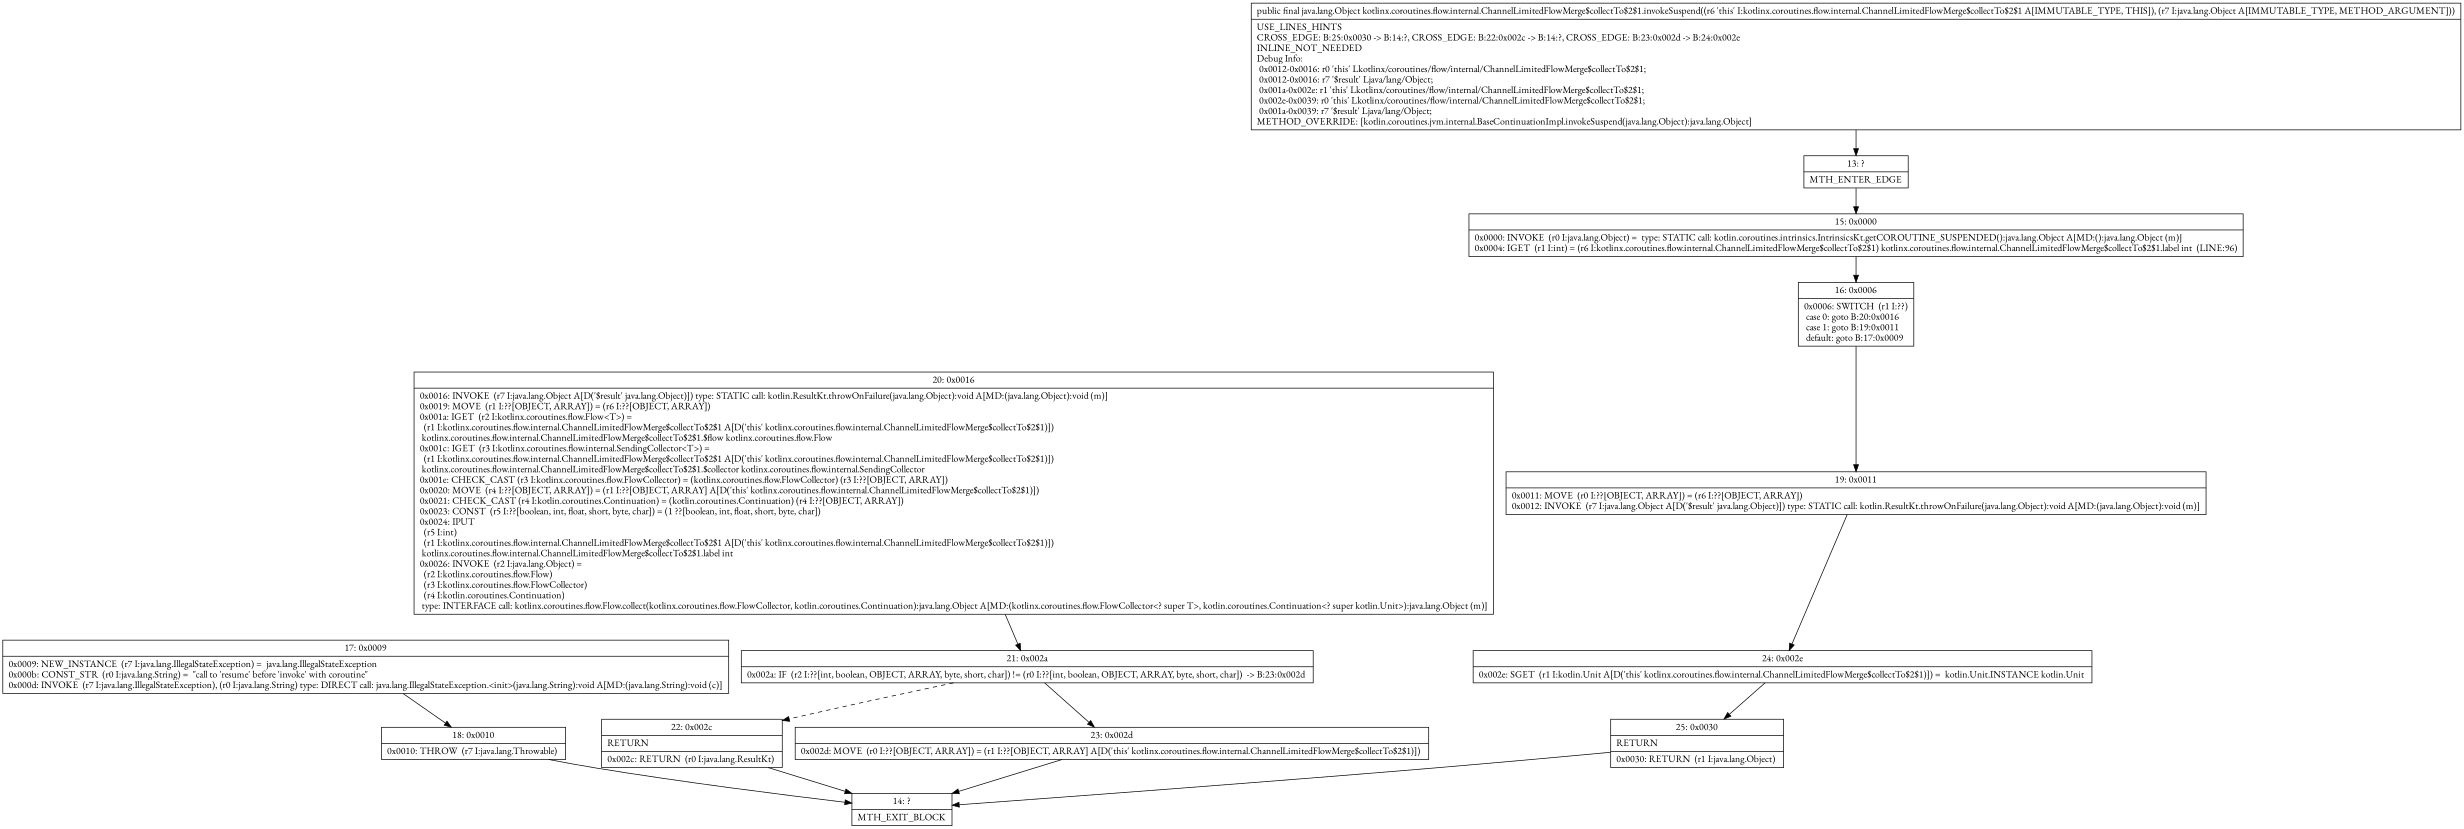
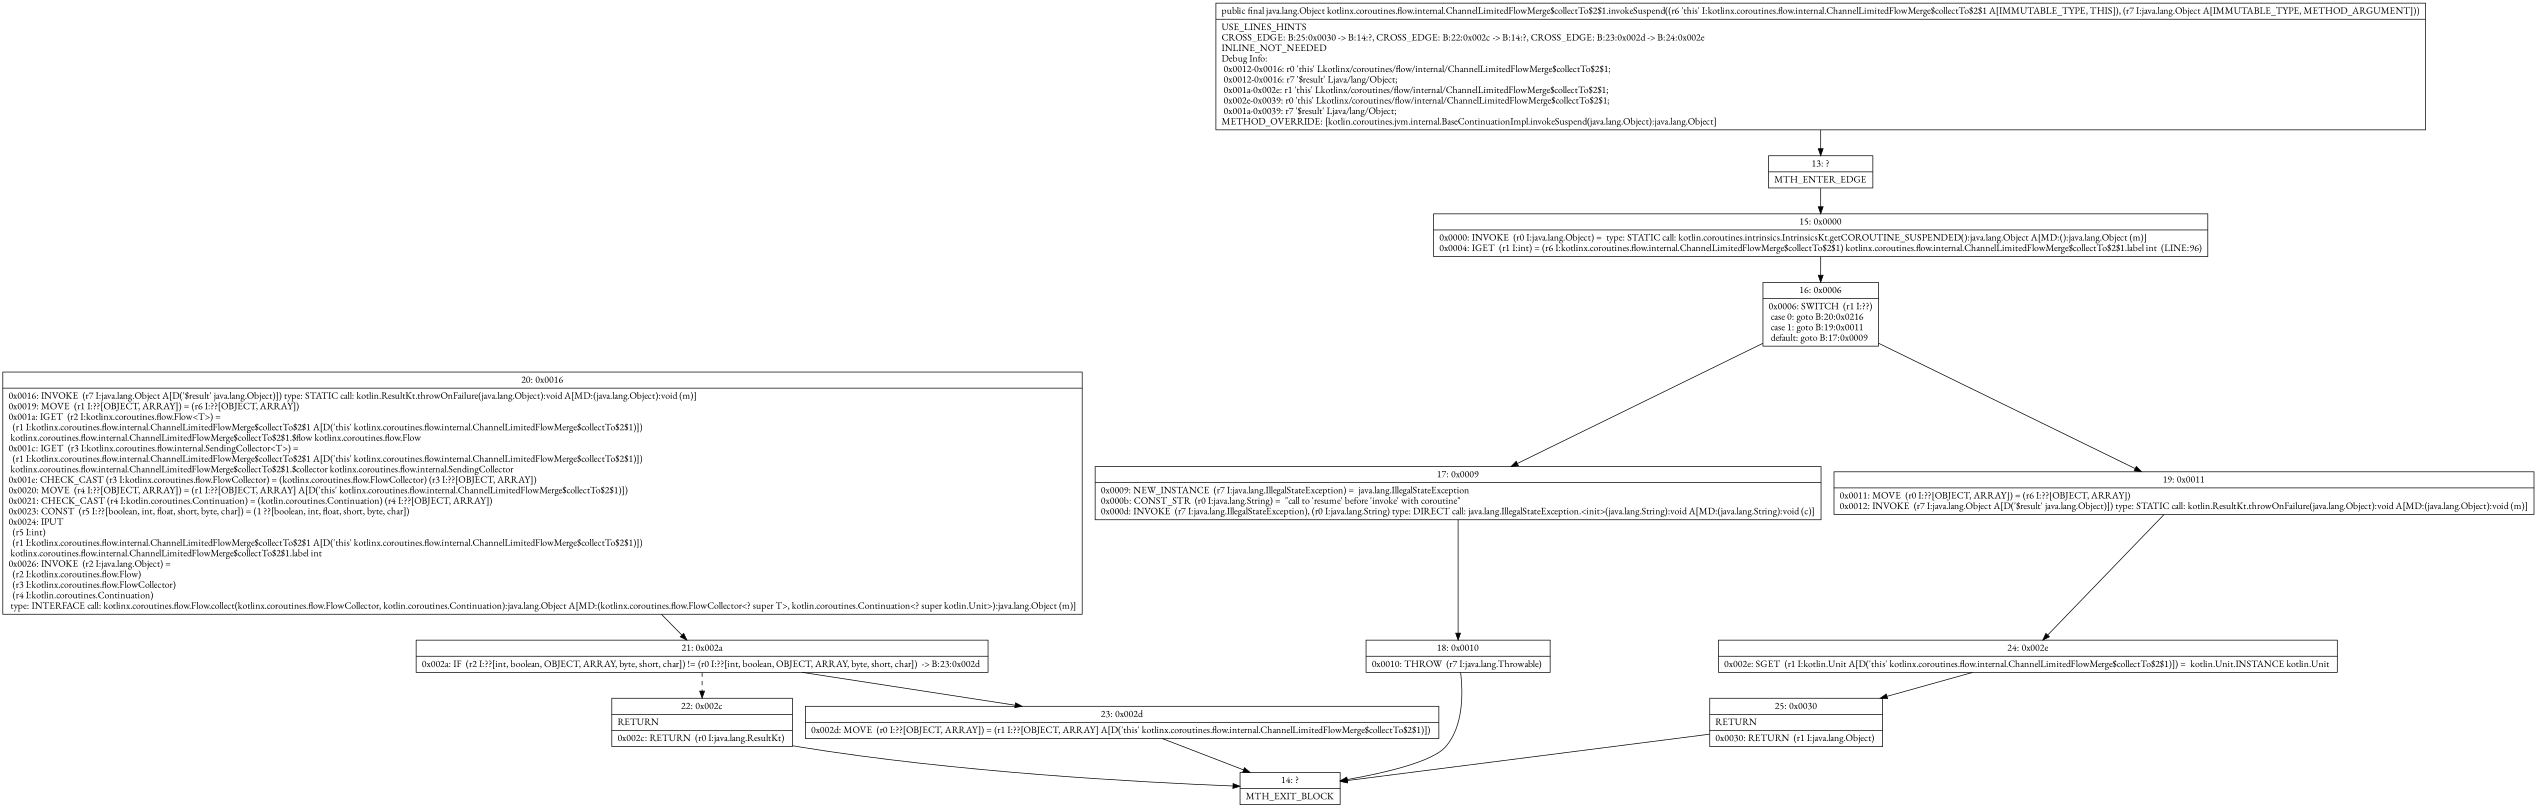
node "16: 0x0006": text "case 0: goto B:20:0x0016" -> "case 0: goto B:20:0x0216"
edge "16: 0x0006" -> "17: 0x0009": added
